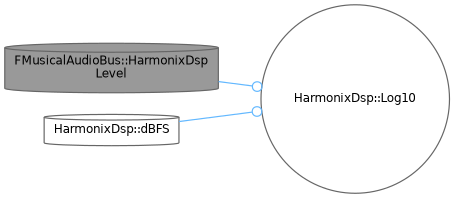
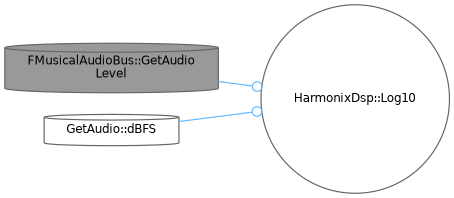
node "FMusicalAudioBus::HarmonixDsp Level": label "FMusicalAudioBus::HarmonixDsp Level" -> "FMusicalAudioBus::GetAudio Level"
node "HarmonixDsp::dBFS": label "HarmonixDsp::dBFS" -> "GetAudio::dBFS"
